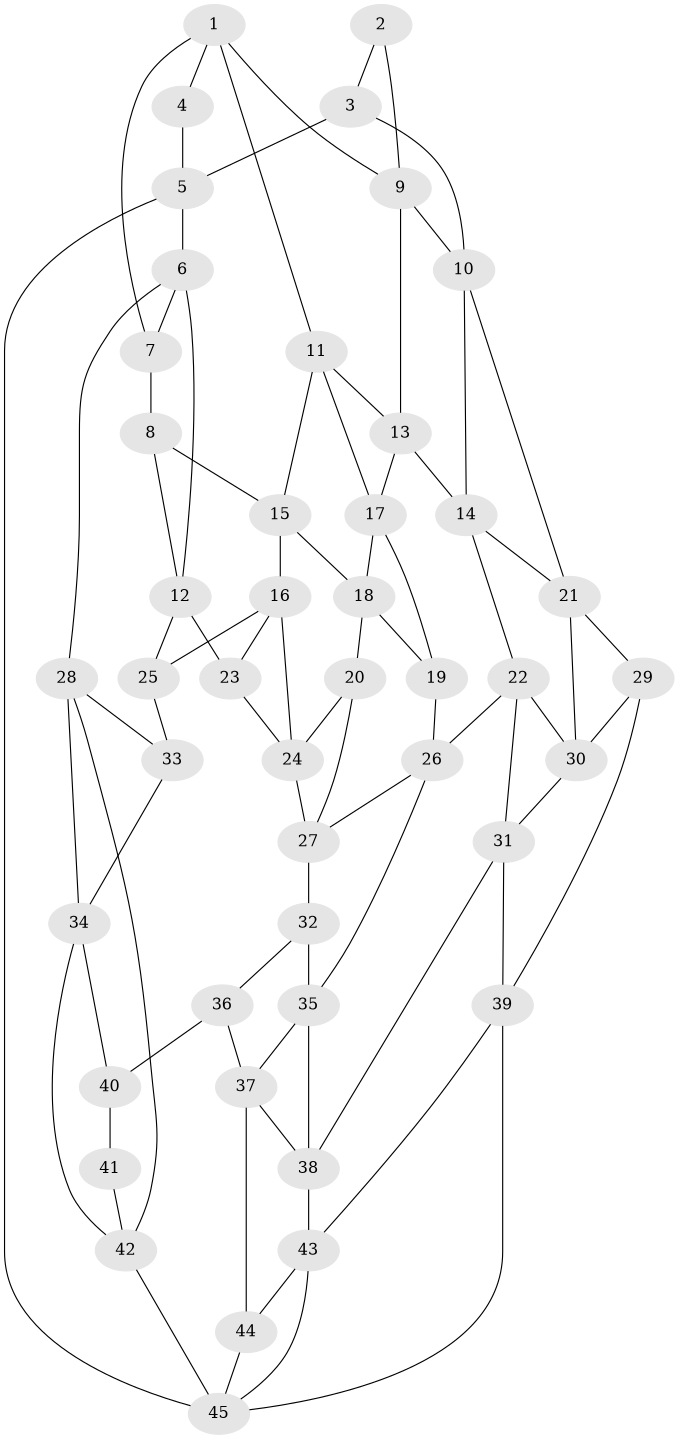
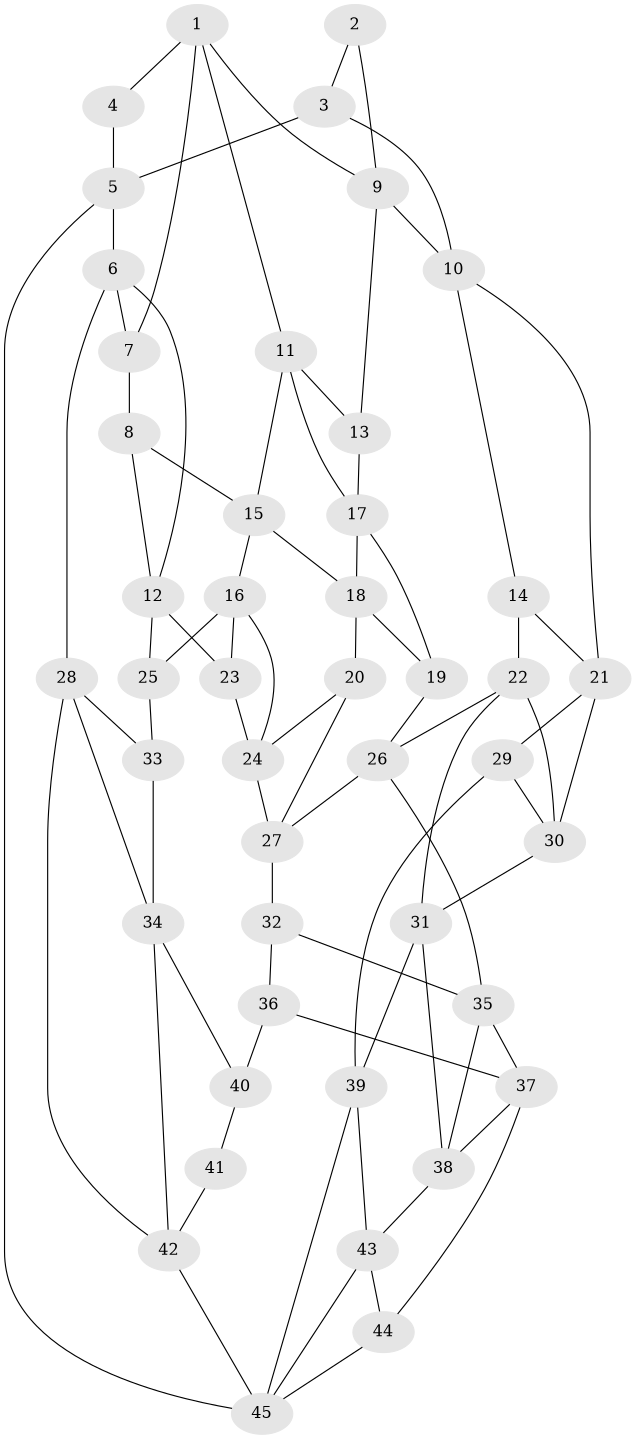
edge "13" -- "14": removed
